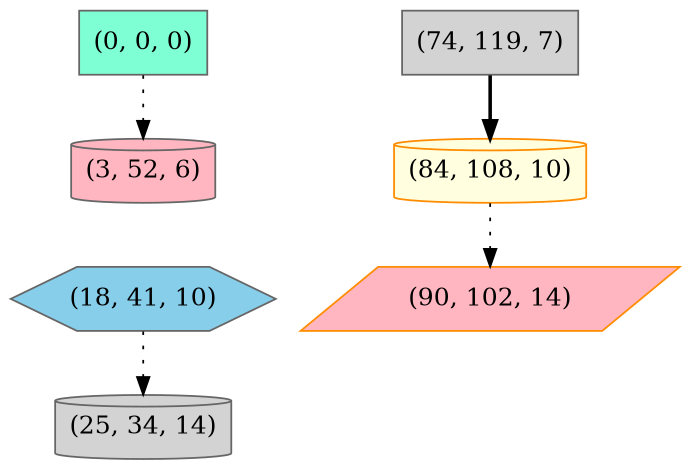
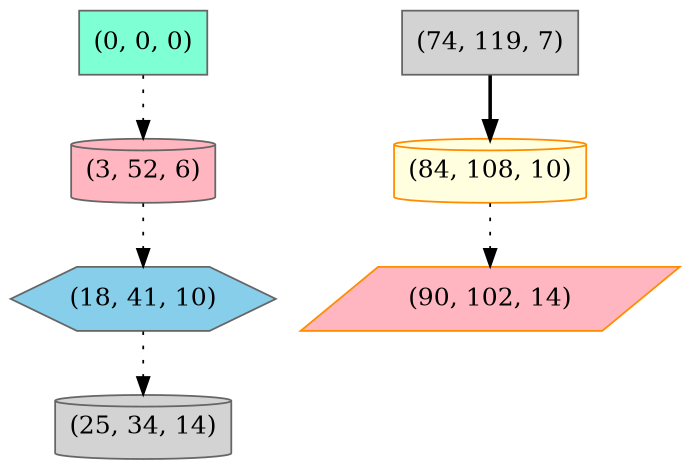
edge "(3, 52, 6)" -> "(18, 41, 10)": added
